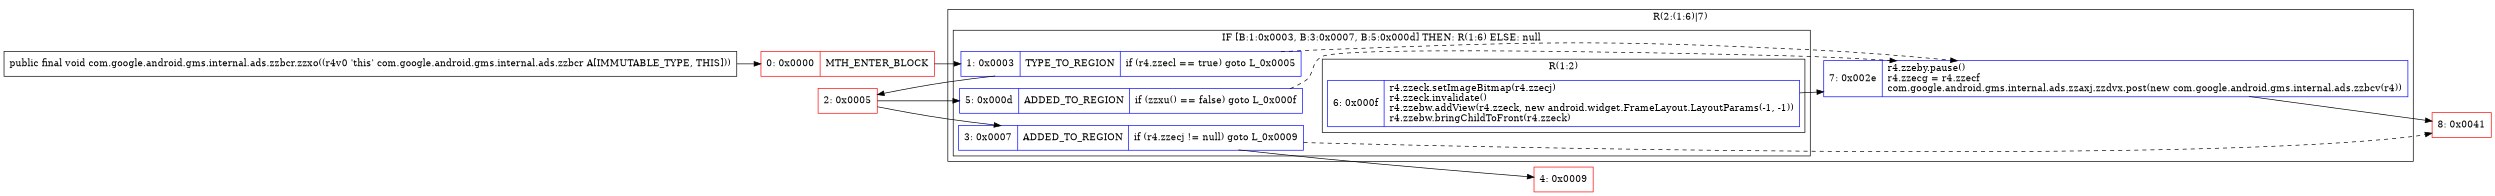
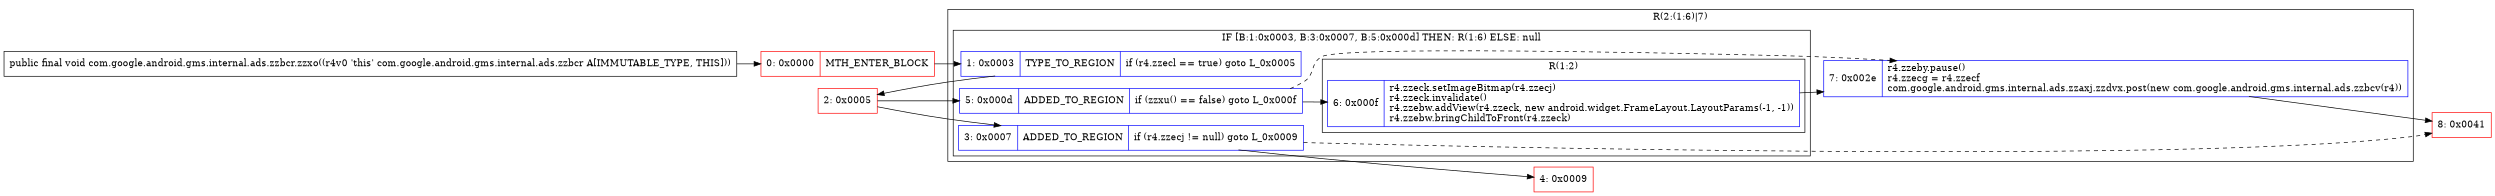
edge "1: 0x0003" -> "7: 0x002e": removed
edge "5: 0x000d" -> "6: 0x000f": added
